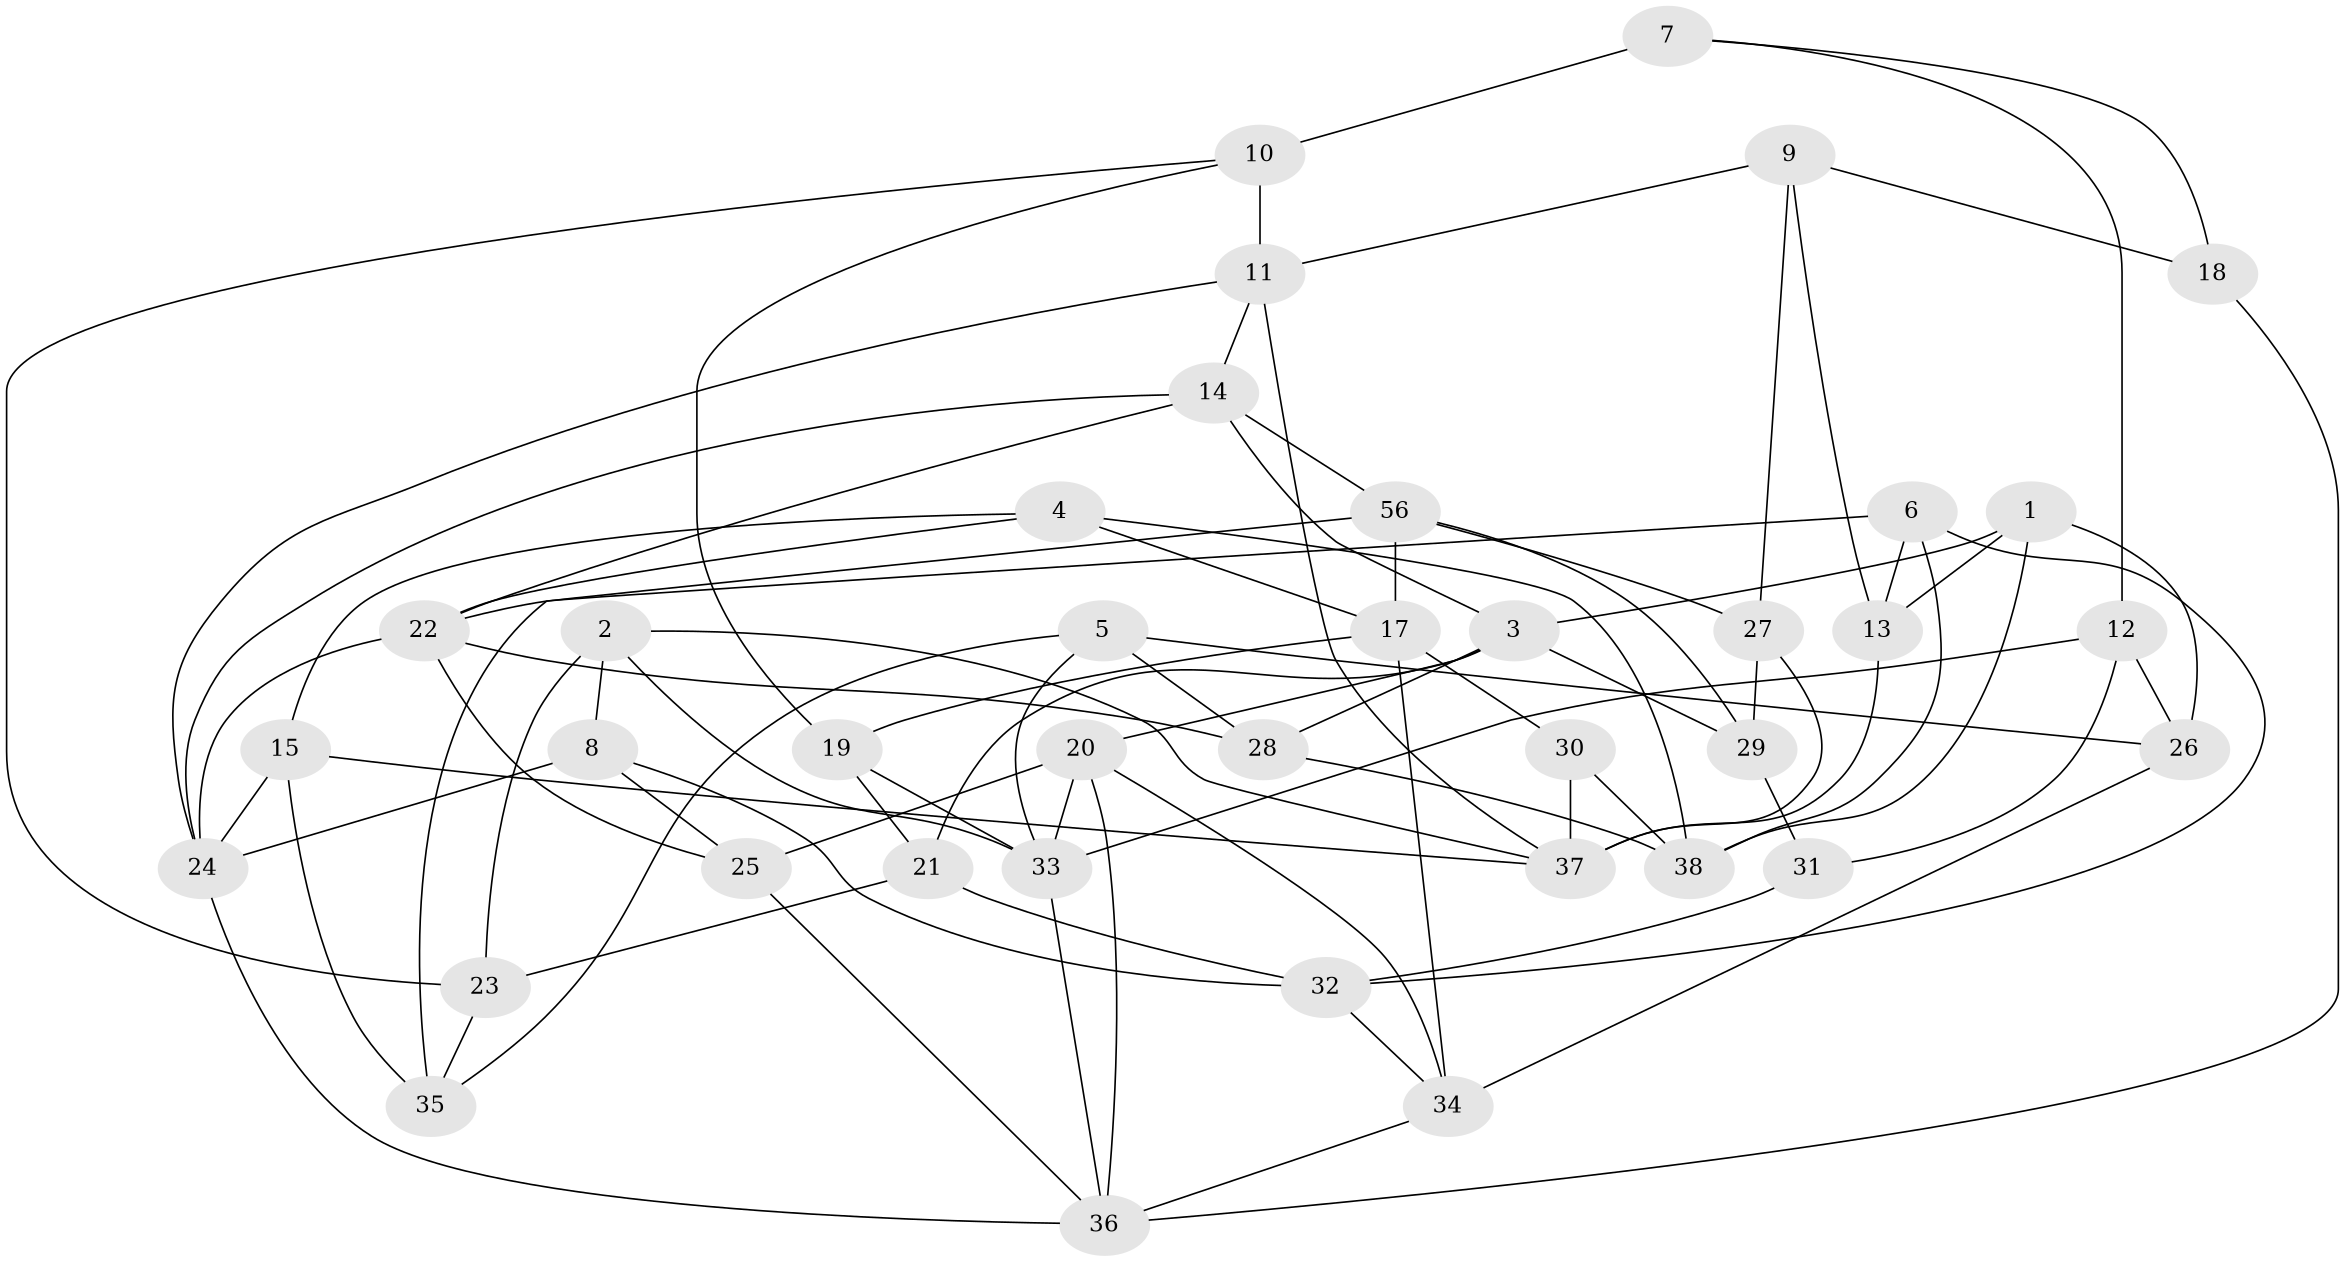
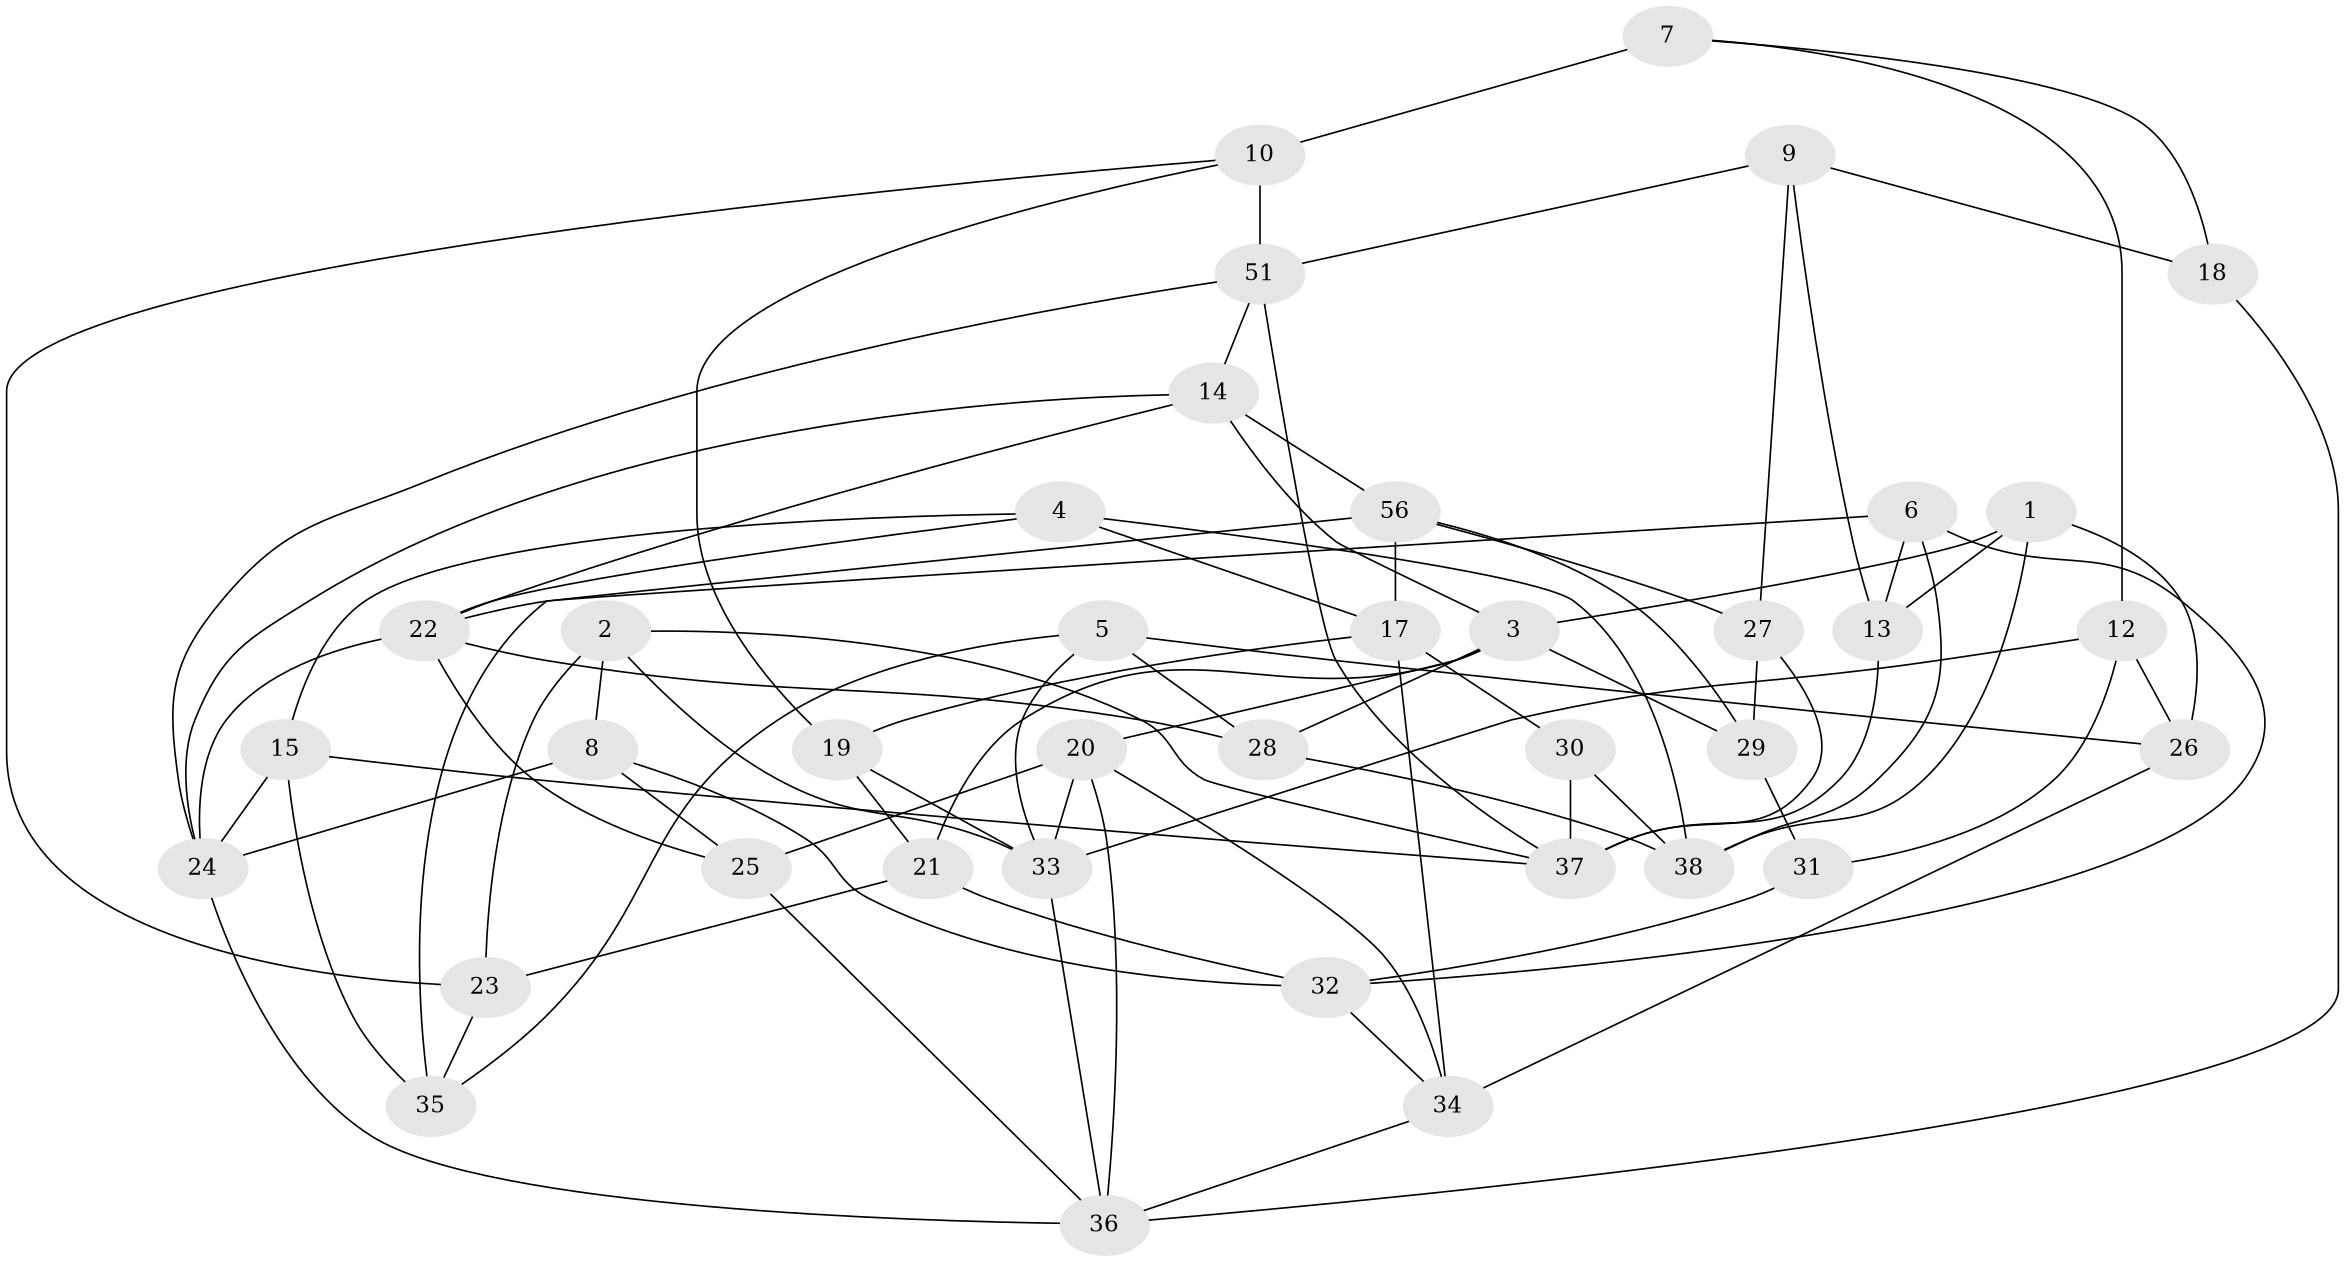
node "11": label "11" -> "51"
